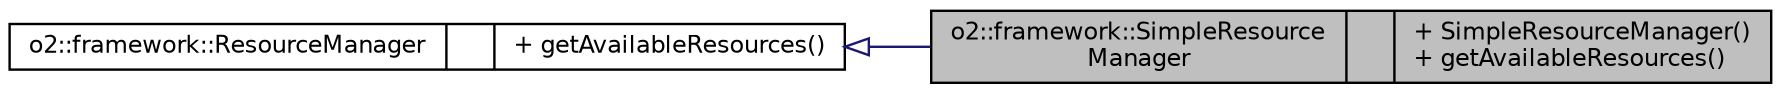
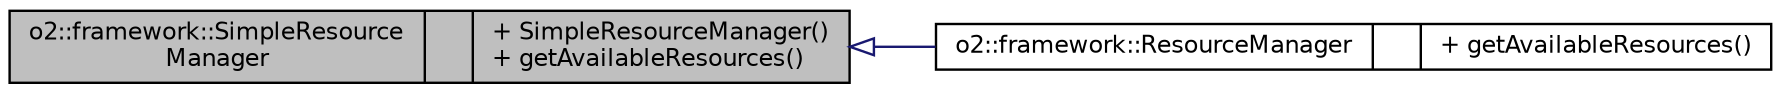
edge "o2::framework::SimpleResource" -> "o2::framework::ResourceManager": reversed
